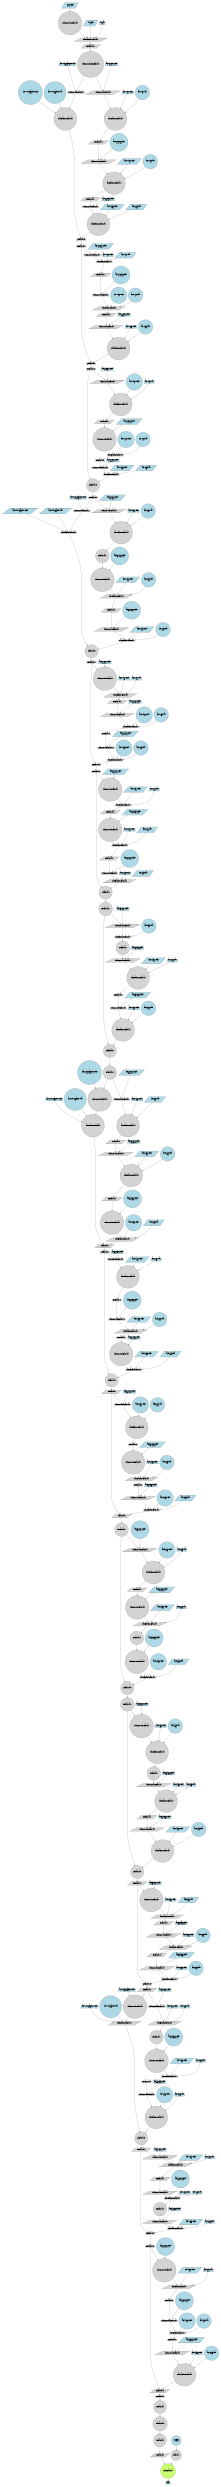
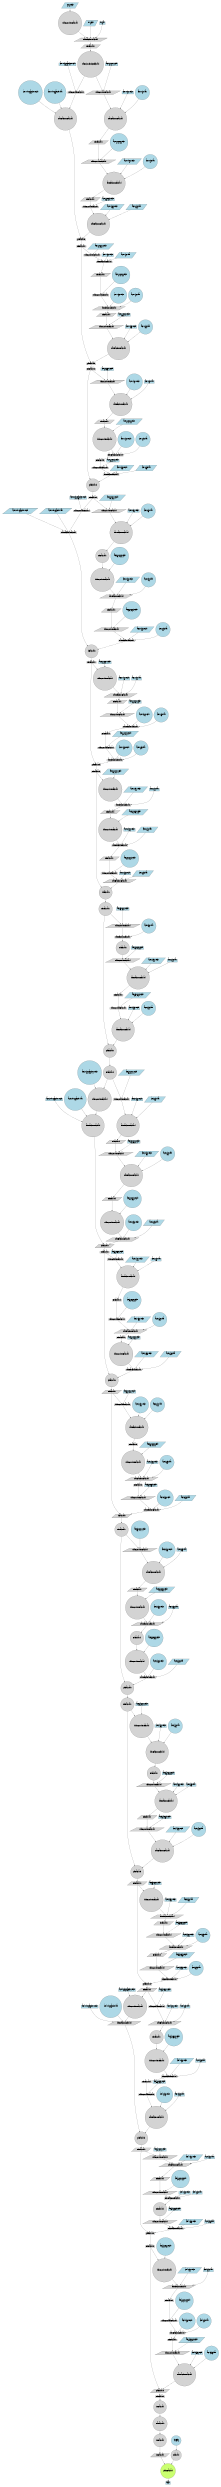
node "layer3.3.bn2.weight (256)": shape parallelogram -> circle
node "layer3.5.bias2.weight (256, 256, 3, 3)": label "layer3.5.bias2.weight (256, 256, 3, 3)" -> "layer3.5.conv2.weight (256, 256, 3, 3)"
